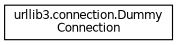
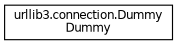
node "urllib3.connection.Dummy Connection": label "urllib3.connection.Dummy Connection" -> "urllib3.connection.Dummy Dummy"
